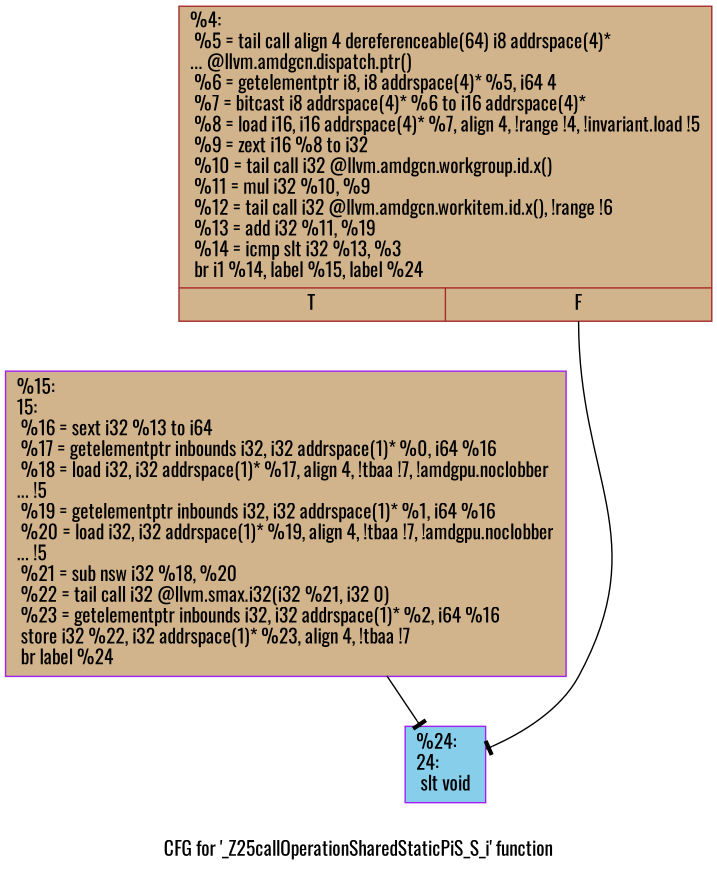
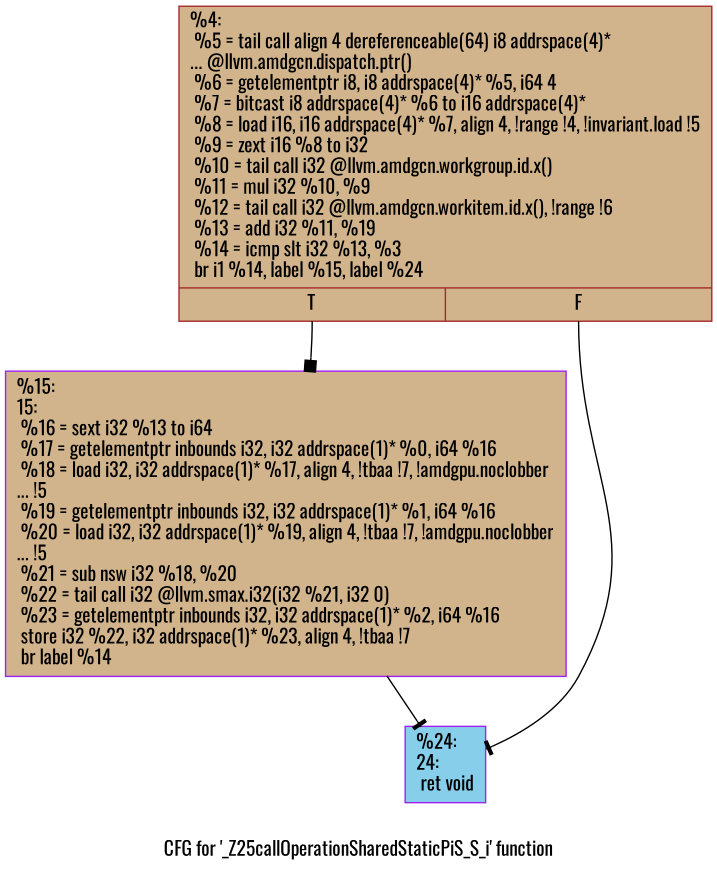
edge "%4:" -> "%15:": added
node "%15:": text "br label %24" -> "br label %14"
node "%24:": text "slt void" -> "ret void"
